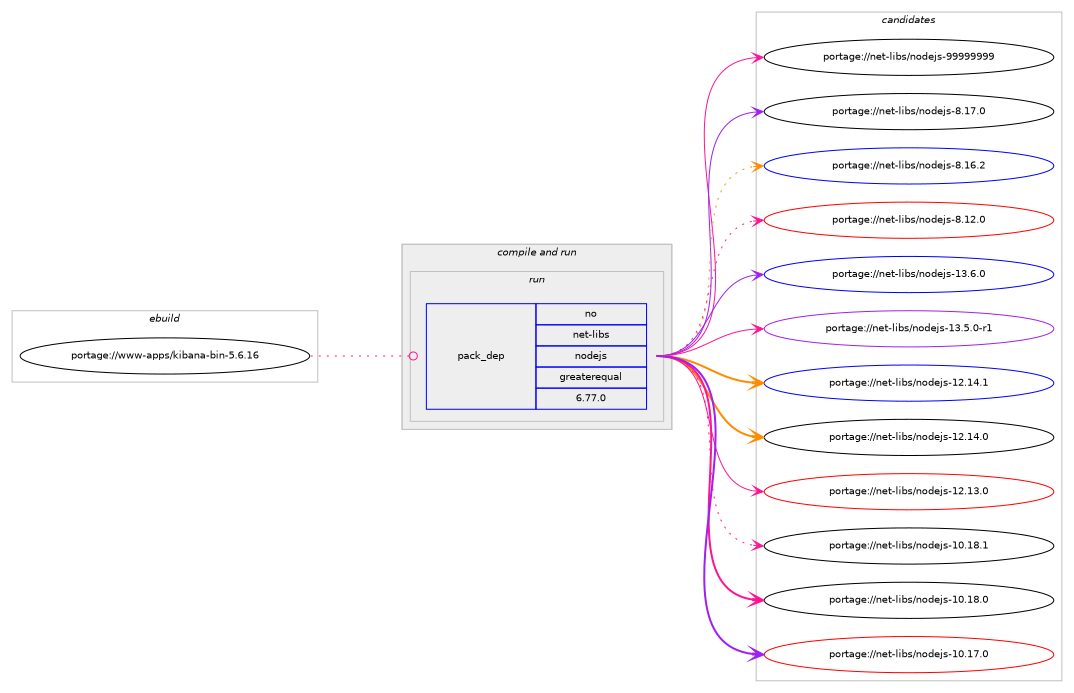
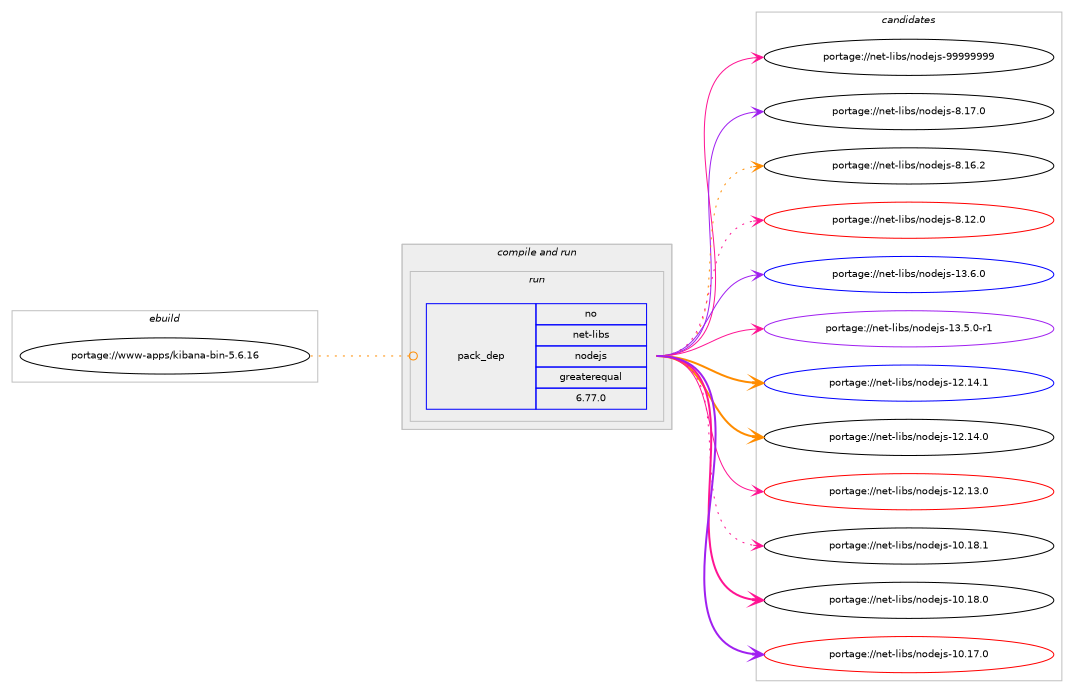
node "portage://net-libs/nodejs-8.16.2": color blue -> black
edge "portage://www-apps/kibana-bin-5.6.16" -> "pack_dep": color deeppink -> darkorange
